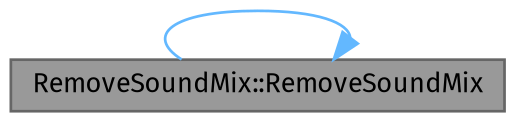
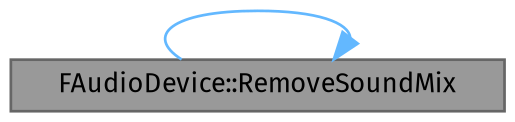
node "RemoveSoundMix::RemoveSoundMix": label "RemoveSoundMix::RemoveSoundMix" -> "FAudioDevice::RemoveSoundMix"
